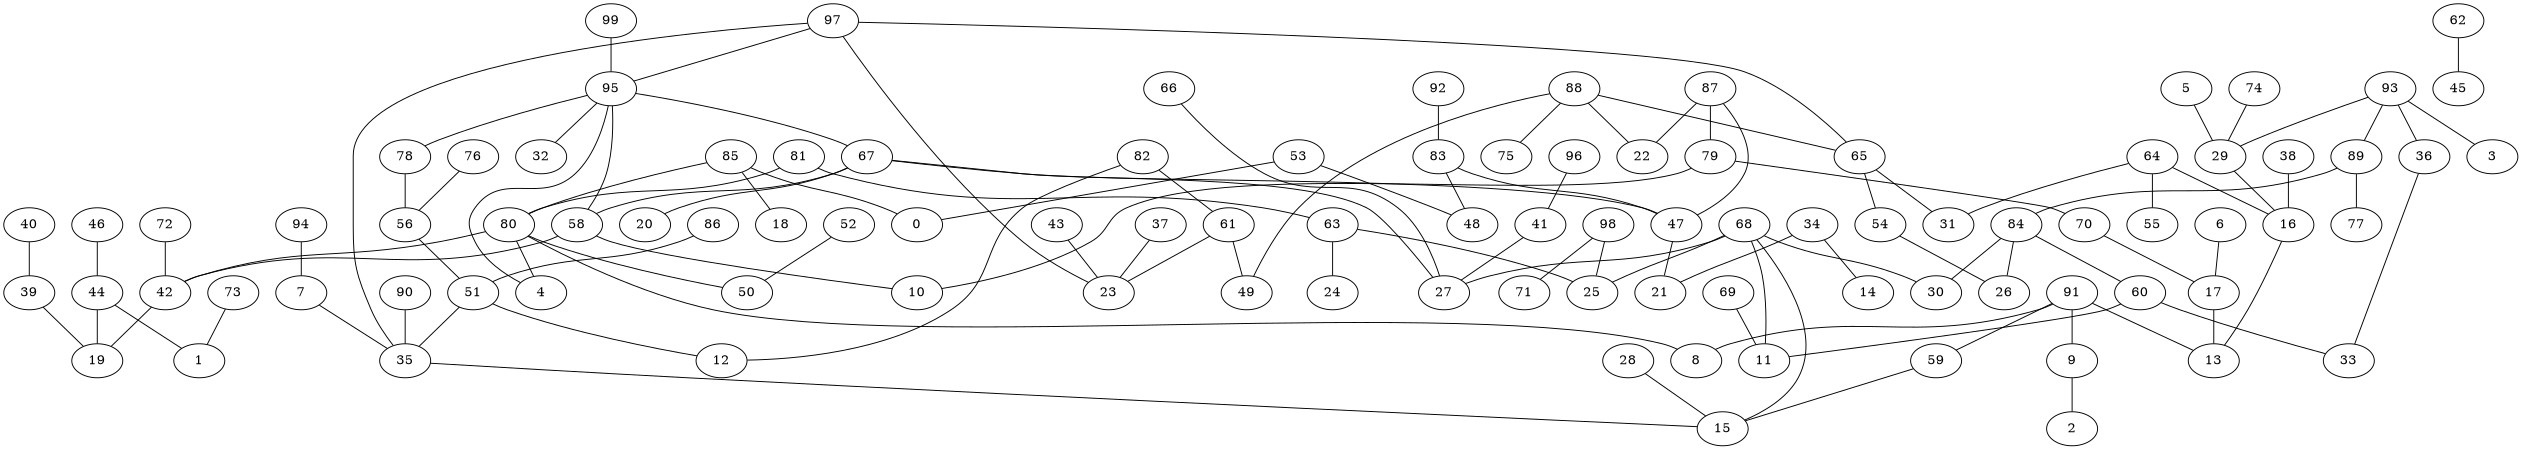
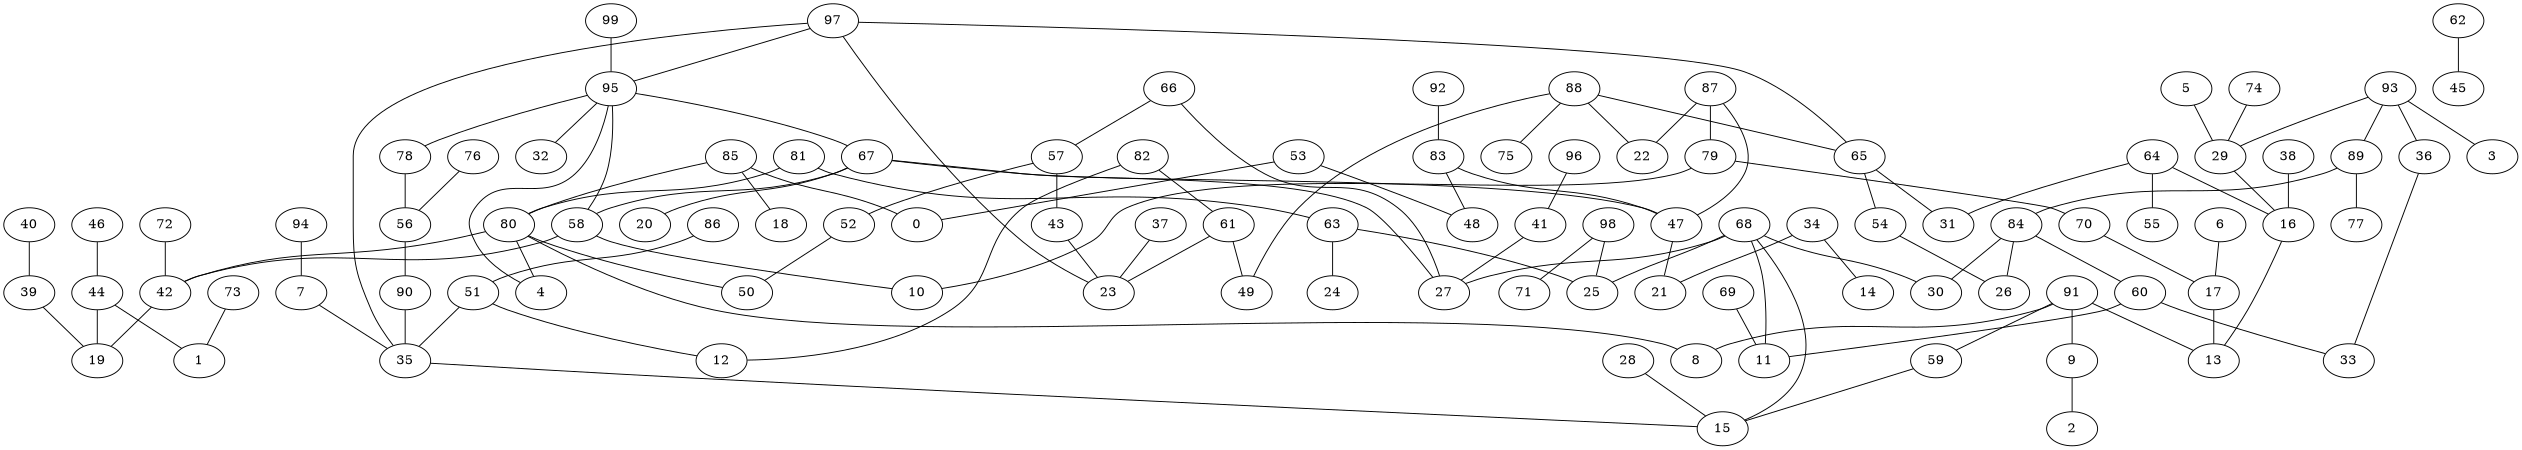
node "57": added
edge "56" -- "51": now "56" -- "90"
